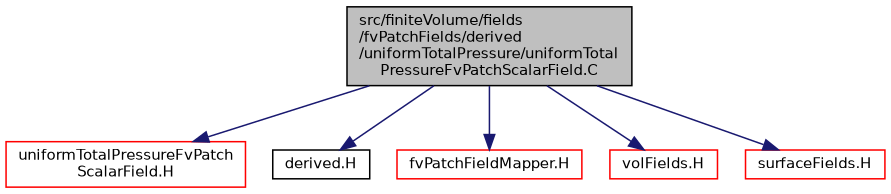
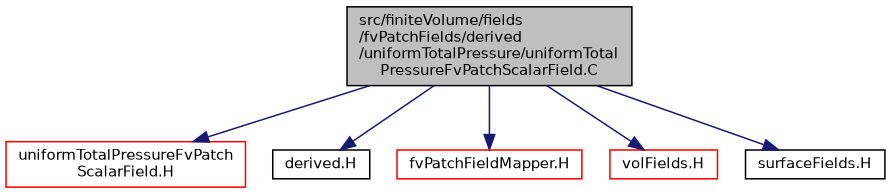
node "surfaceFields.H": color red -> black
